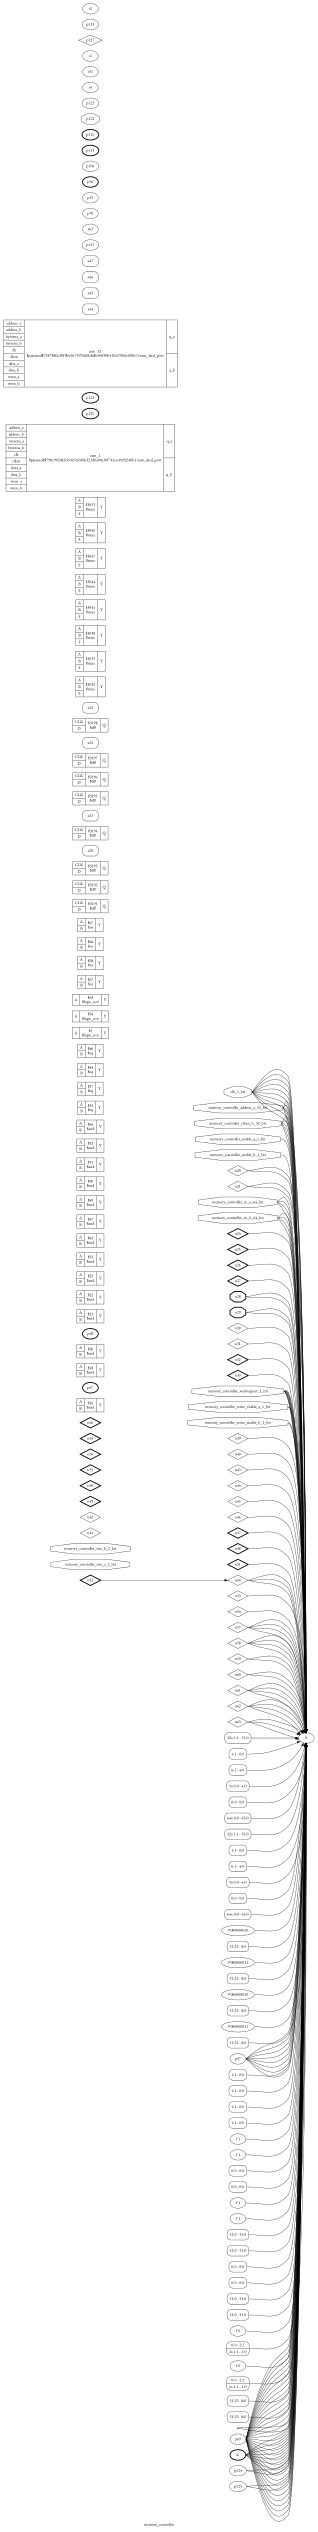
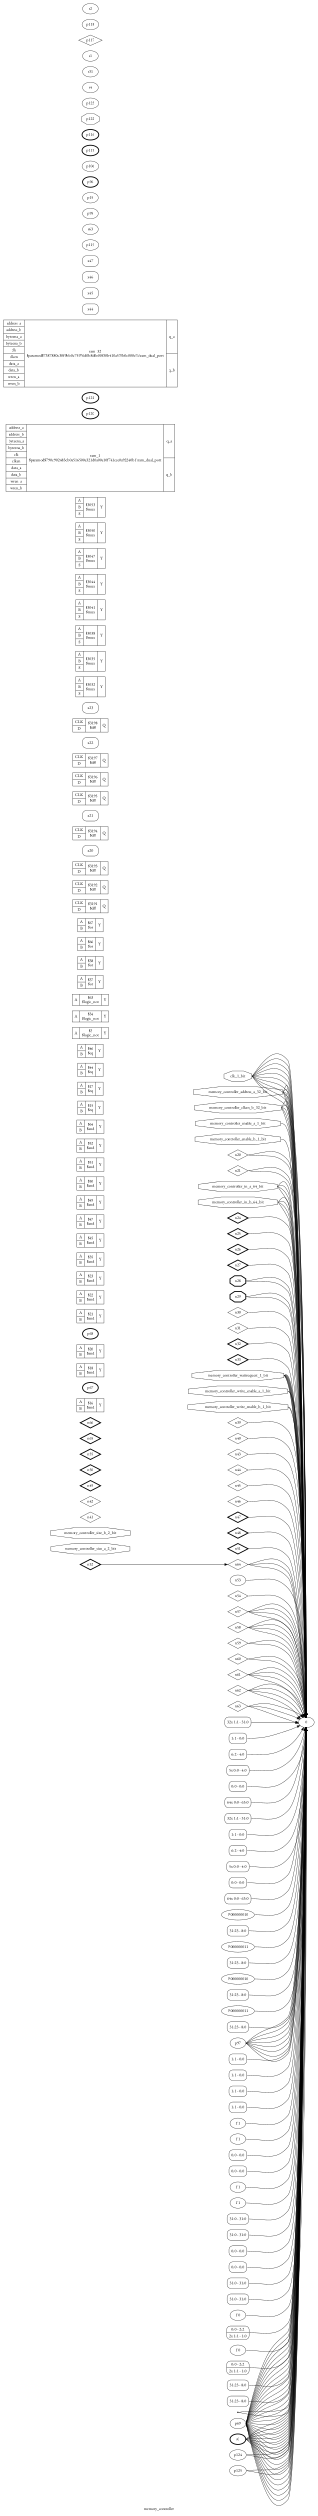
node "n56": removed
node "n53": shape diamond -> ellipse
